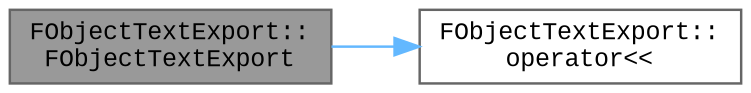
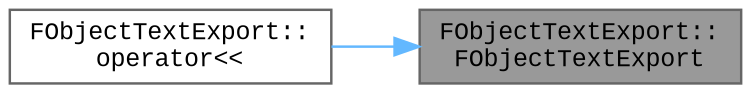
edge "FObjectTextExport:: FObjectTextExport" -> "FObjectTextExport:: operator<<": reversed
